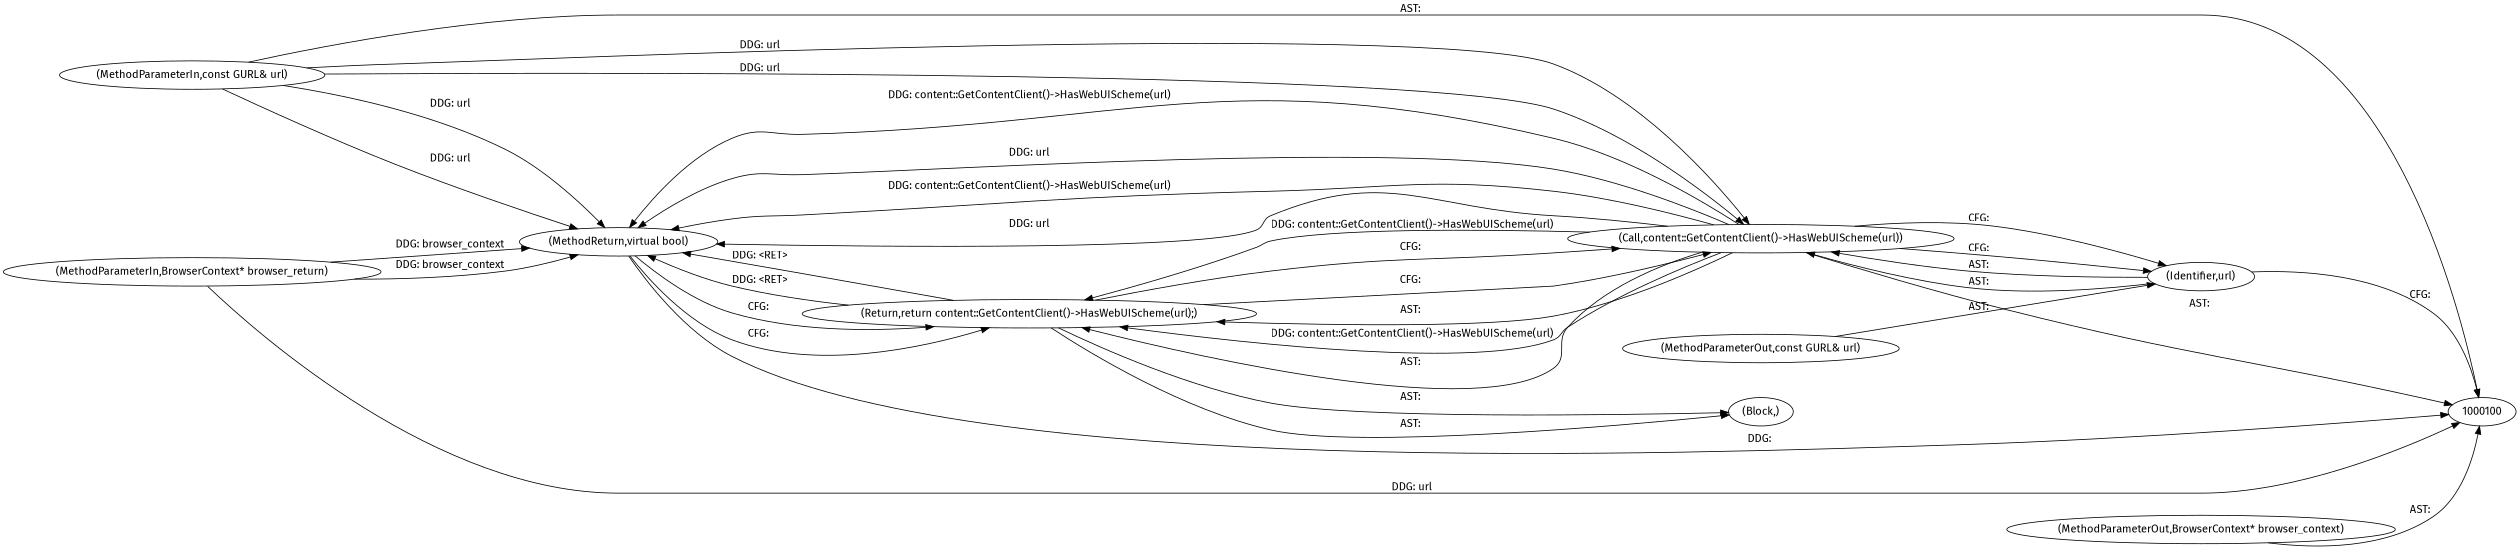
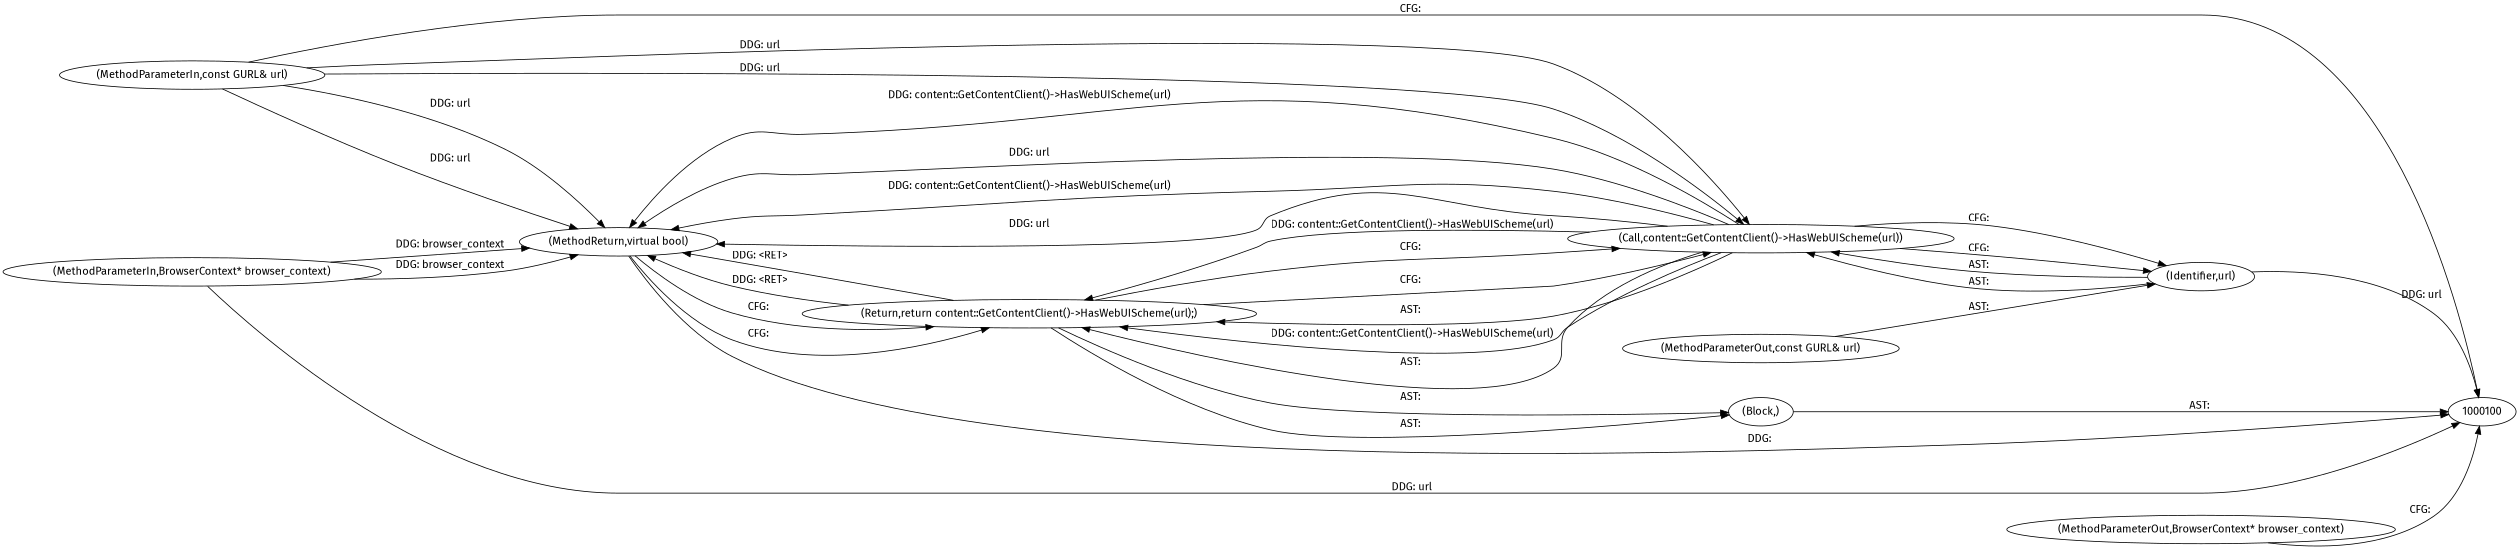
edge "(MethodParameterIn,const GURL& url)" -> "1000100": label "AST: " -> "CFG: "
node "(MethodParameterIn,BrowserContext* browser_return)": label "(MethodParameterIn,BrowserContext* browser_return)" -> "(MethodParameterIn,BrowserContext* browser_context)"
edge "(Identifier,url)" -> "1000100": label "CFG: " -> "DDG: url"
edge "(Call,content::GetContentClient()->HasWebUIScheme(url))" -> "1000100": now "(Block,)" -> "1000100"
edge "(MethodParameterOut,BrowserContext* browser_context)" -> "1000100": label "AST: " -> "CFG: "
